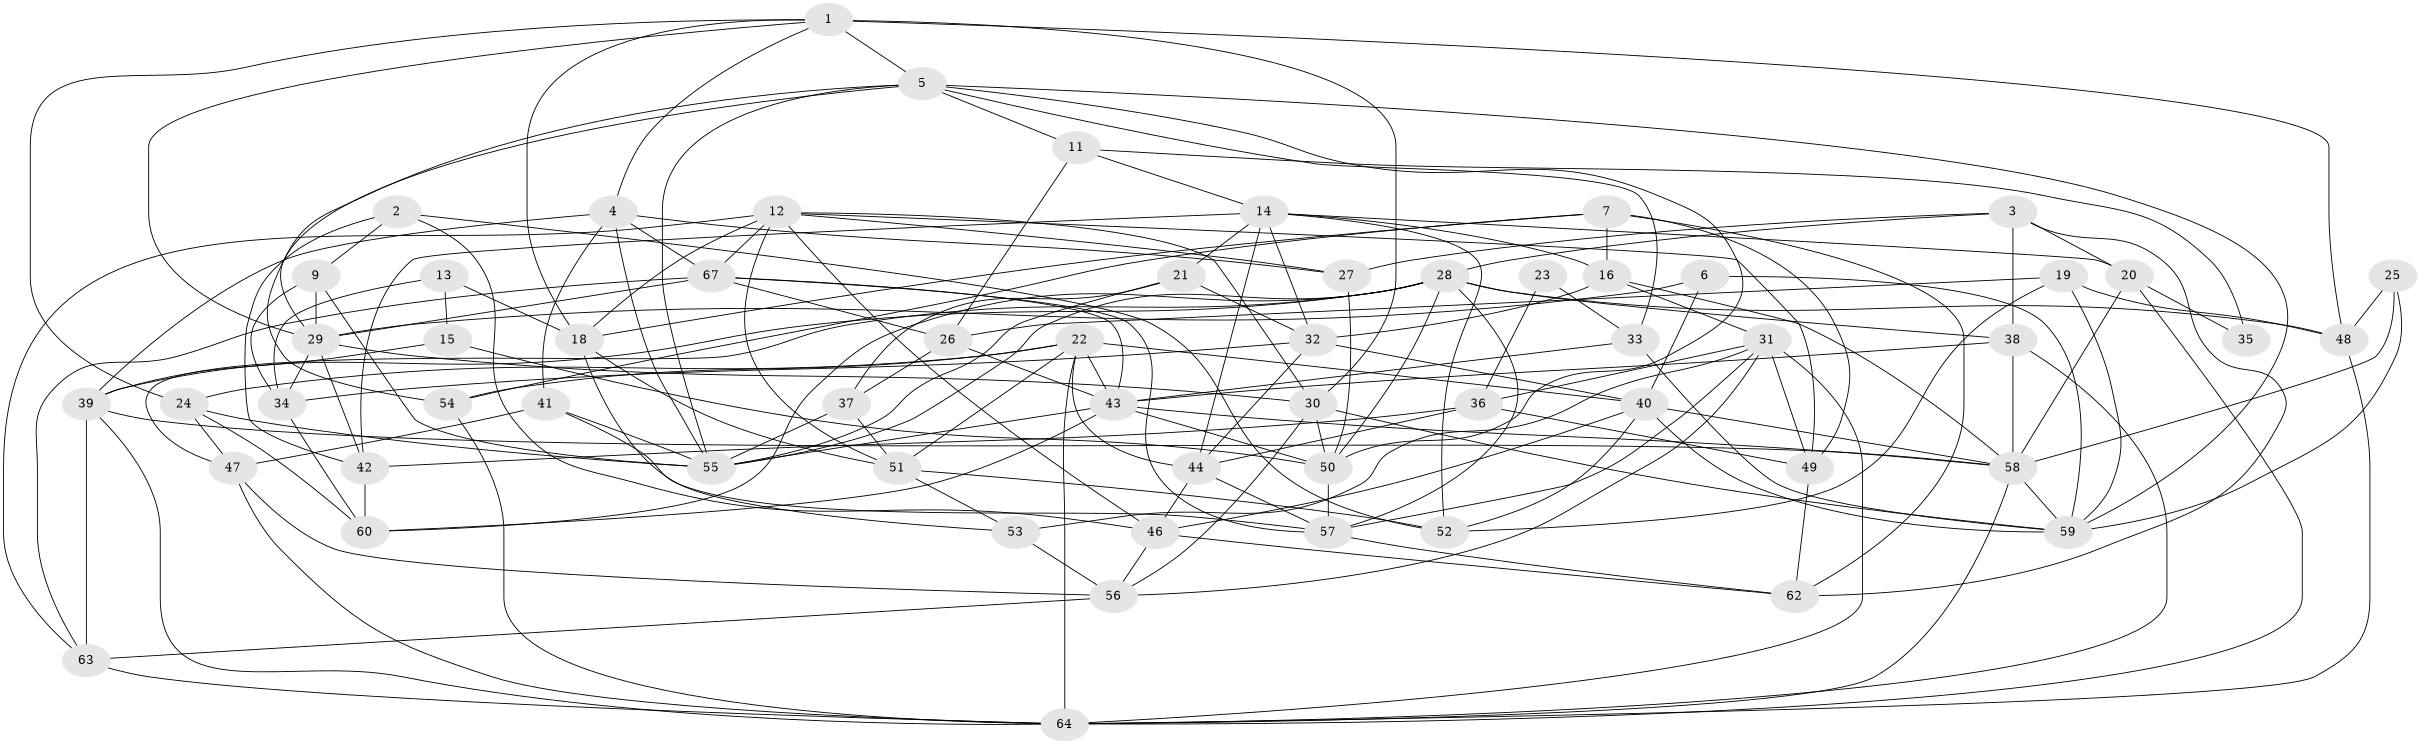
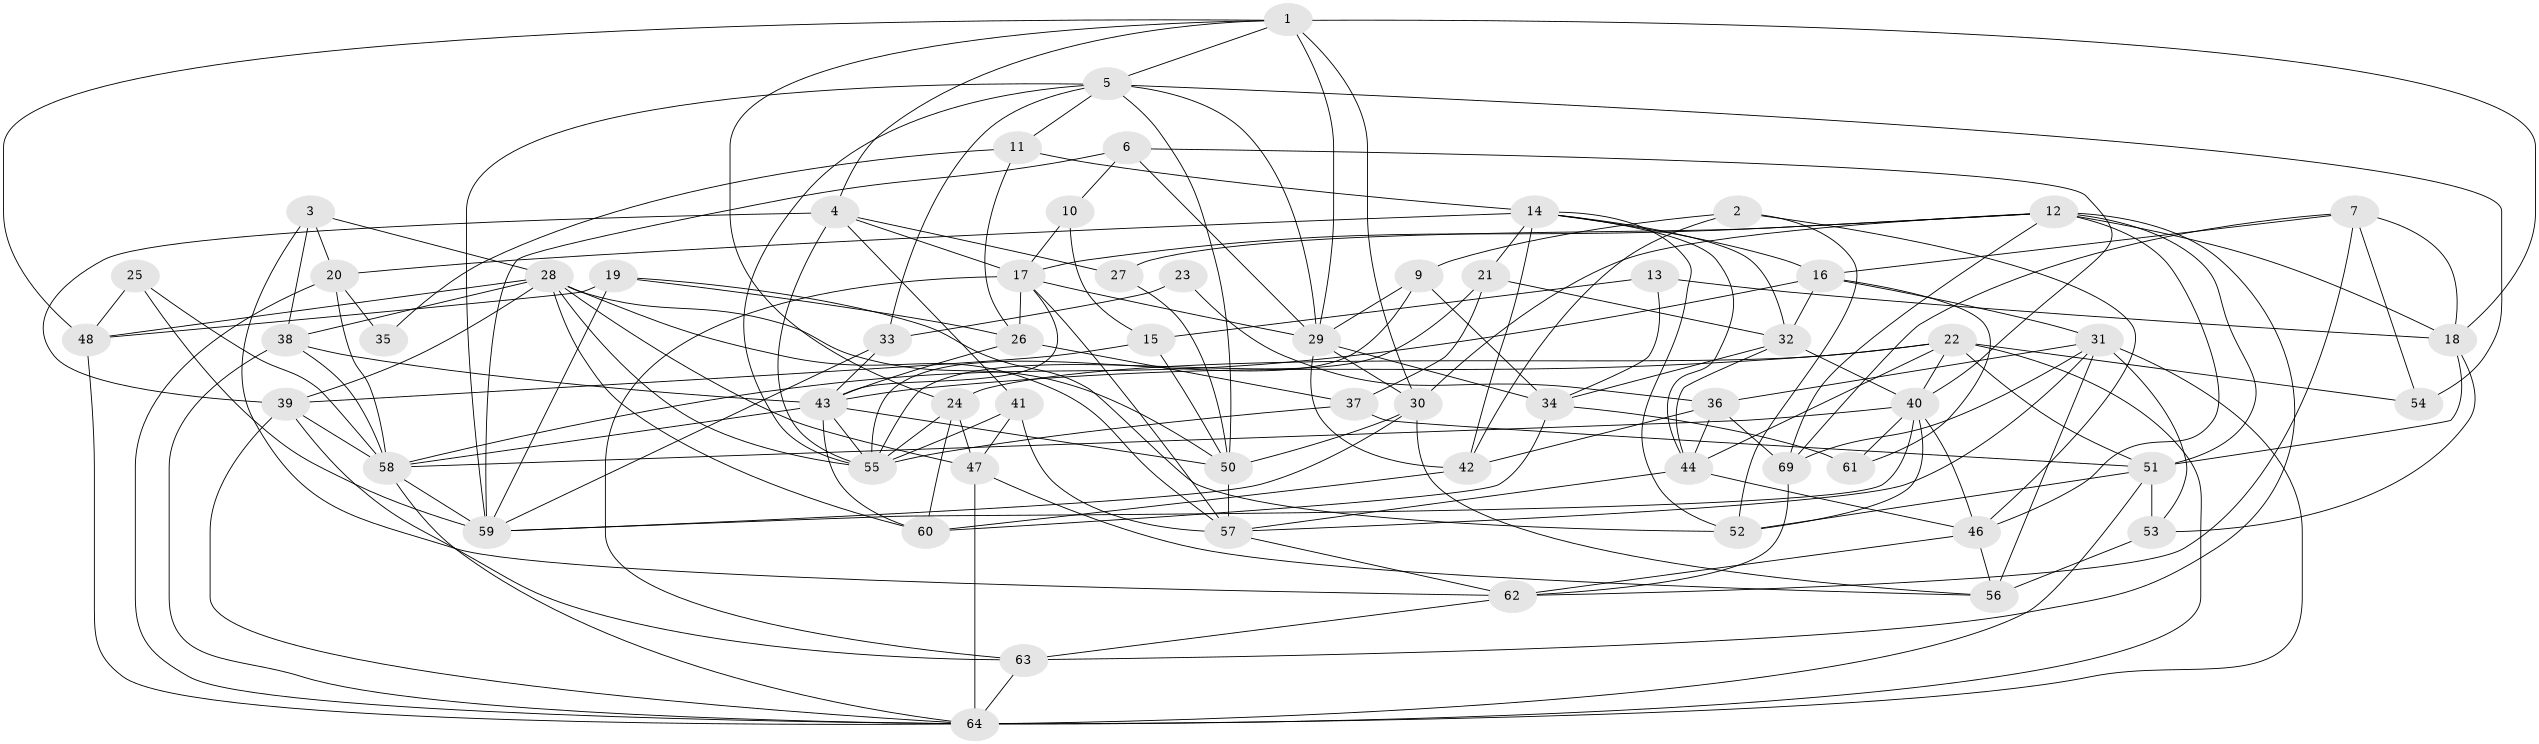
node "10": added
edge "3" -- "27": removed
node "67": label "67" -> "17"
node "49": label "49" -> "69"
node "61": added
edge "56" -- "63": now "62" -- "63"
edge "54" -- "64": now "51" -- "64"
